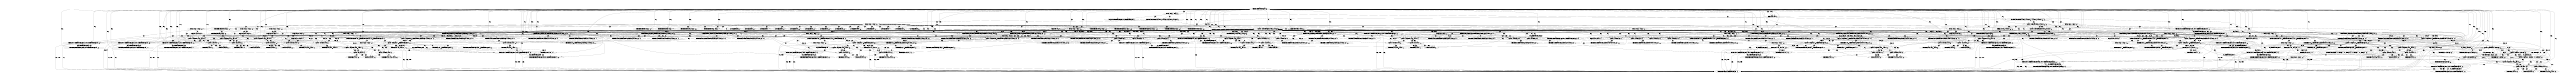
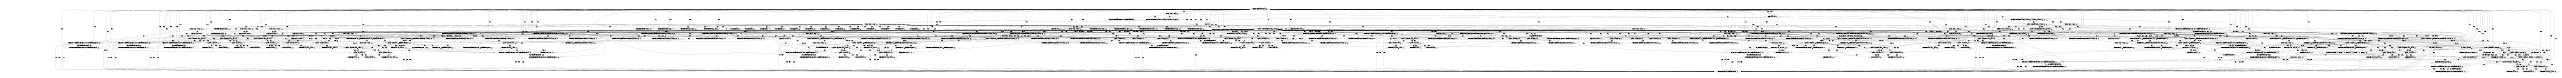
edge "(IDENTIFIER,TIFF_SHORT,<empty>)" -> "(IDENTIFIER,TIFF_LONG,<empty>)": now "(METHOD,TIFFReadDirEntryFloat)" -> "(IDENTIFIER,TIFF_LONG,<empty>)"
node "(LOCAL,int64_t m: int64_t)": added
node "(IDENTIFIER,m,m > FLT_MAX)": removed
edge "(<operator>.logicalOr,(m > FLT_MAX) || (m < -FLT_MAX))" -> "(<operator>.lessThan,m < -FLT_MAX)": removed, label "AST:"
